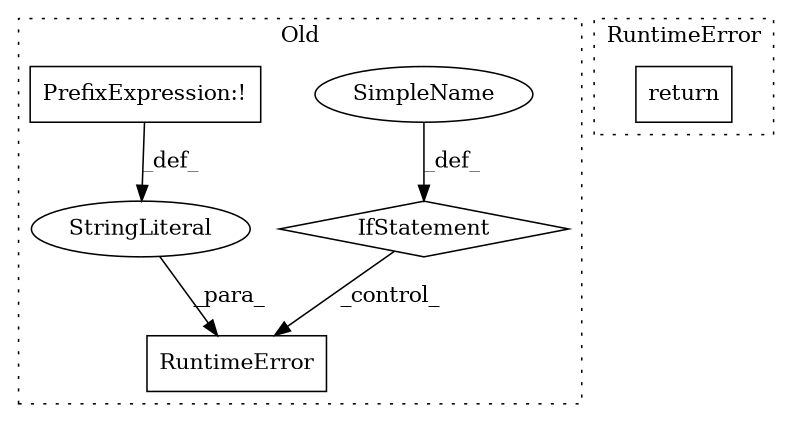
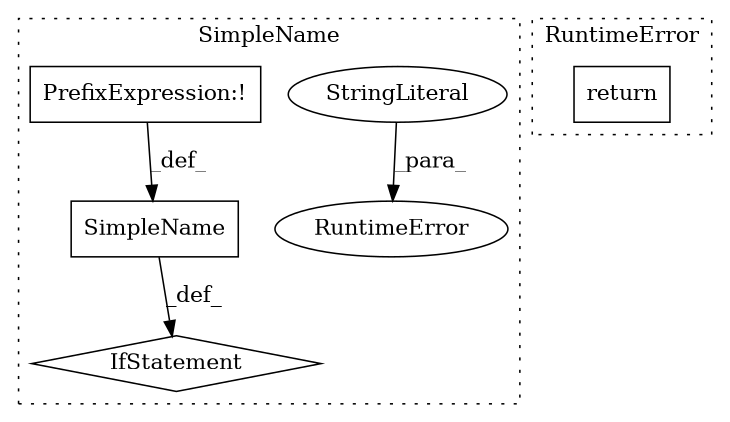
cluster "Old": label "Old" -> "SimpleName"
node "SimpleName": shape ellipse -> box
edge "PrefixExpression:!" -> "StringLiteral": now "PrefixExpression:!" -> "SimpleName"
edge "IfStatement" -> "RuntimeError": removed, label "_control_"
node "RuntimeError": shape box -> ellipse
